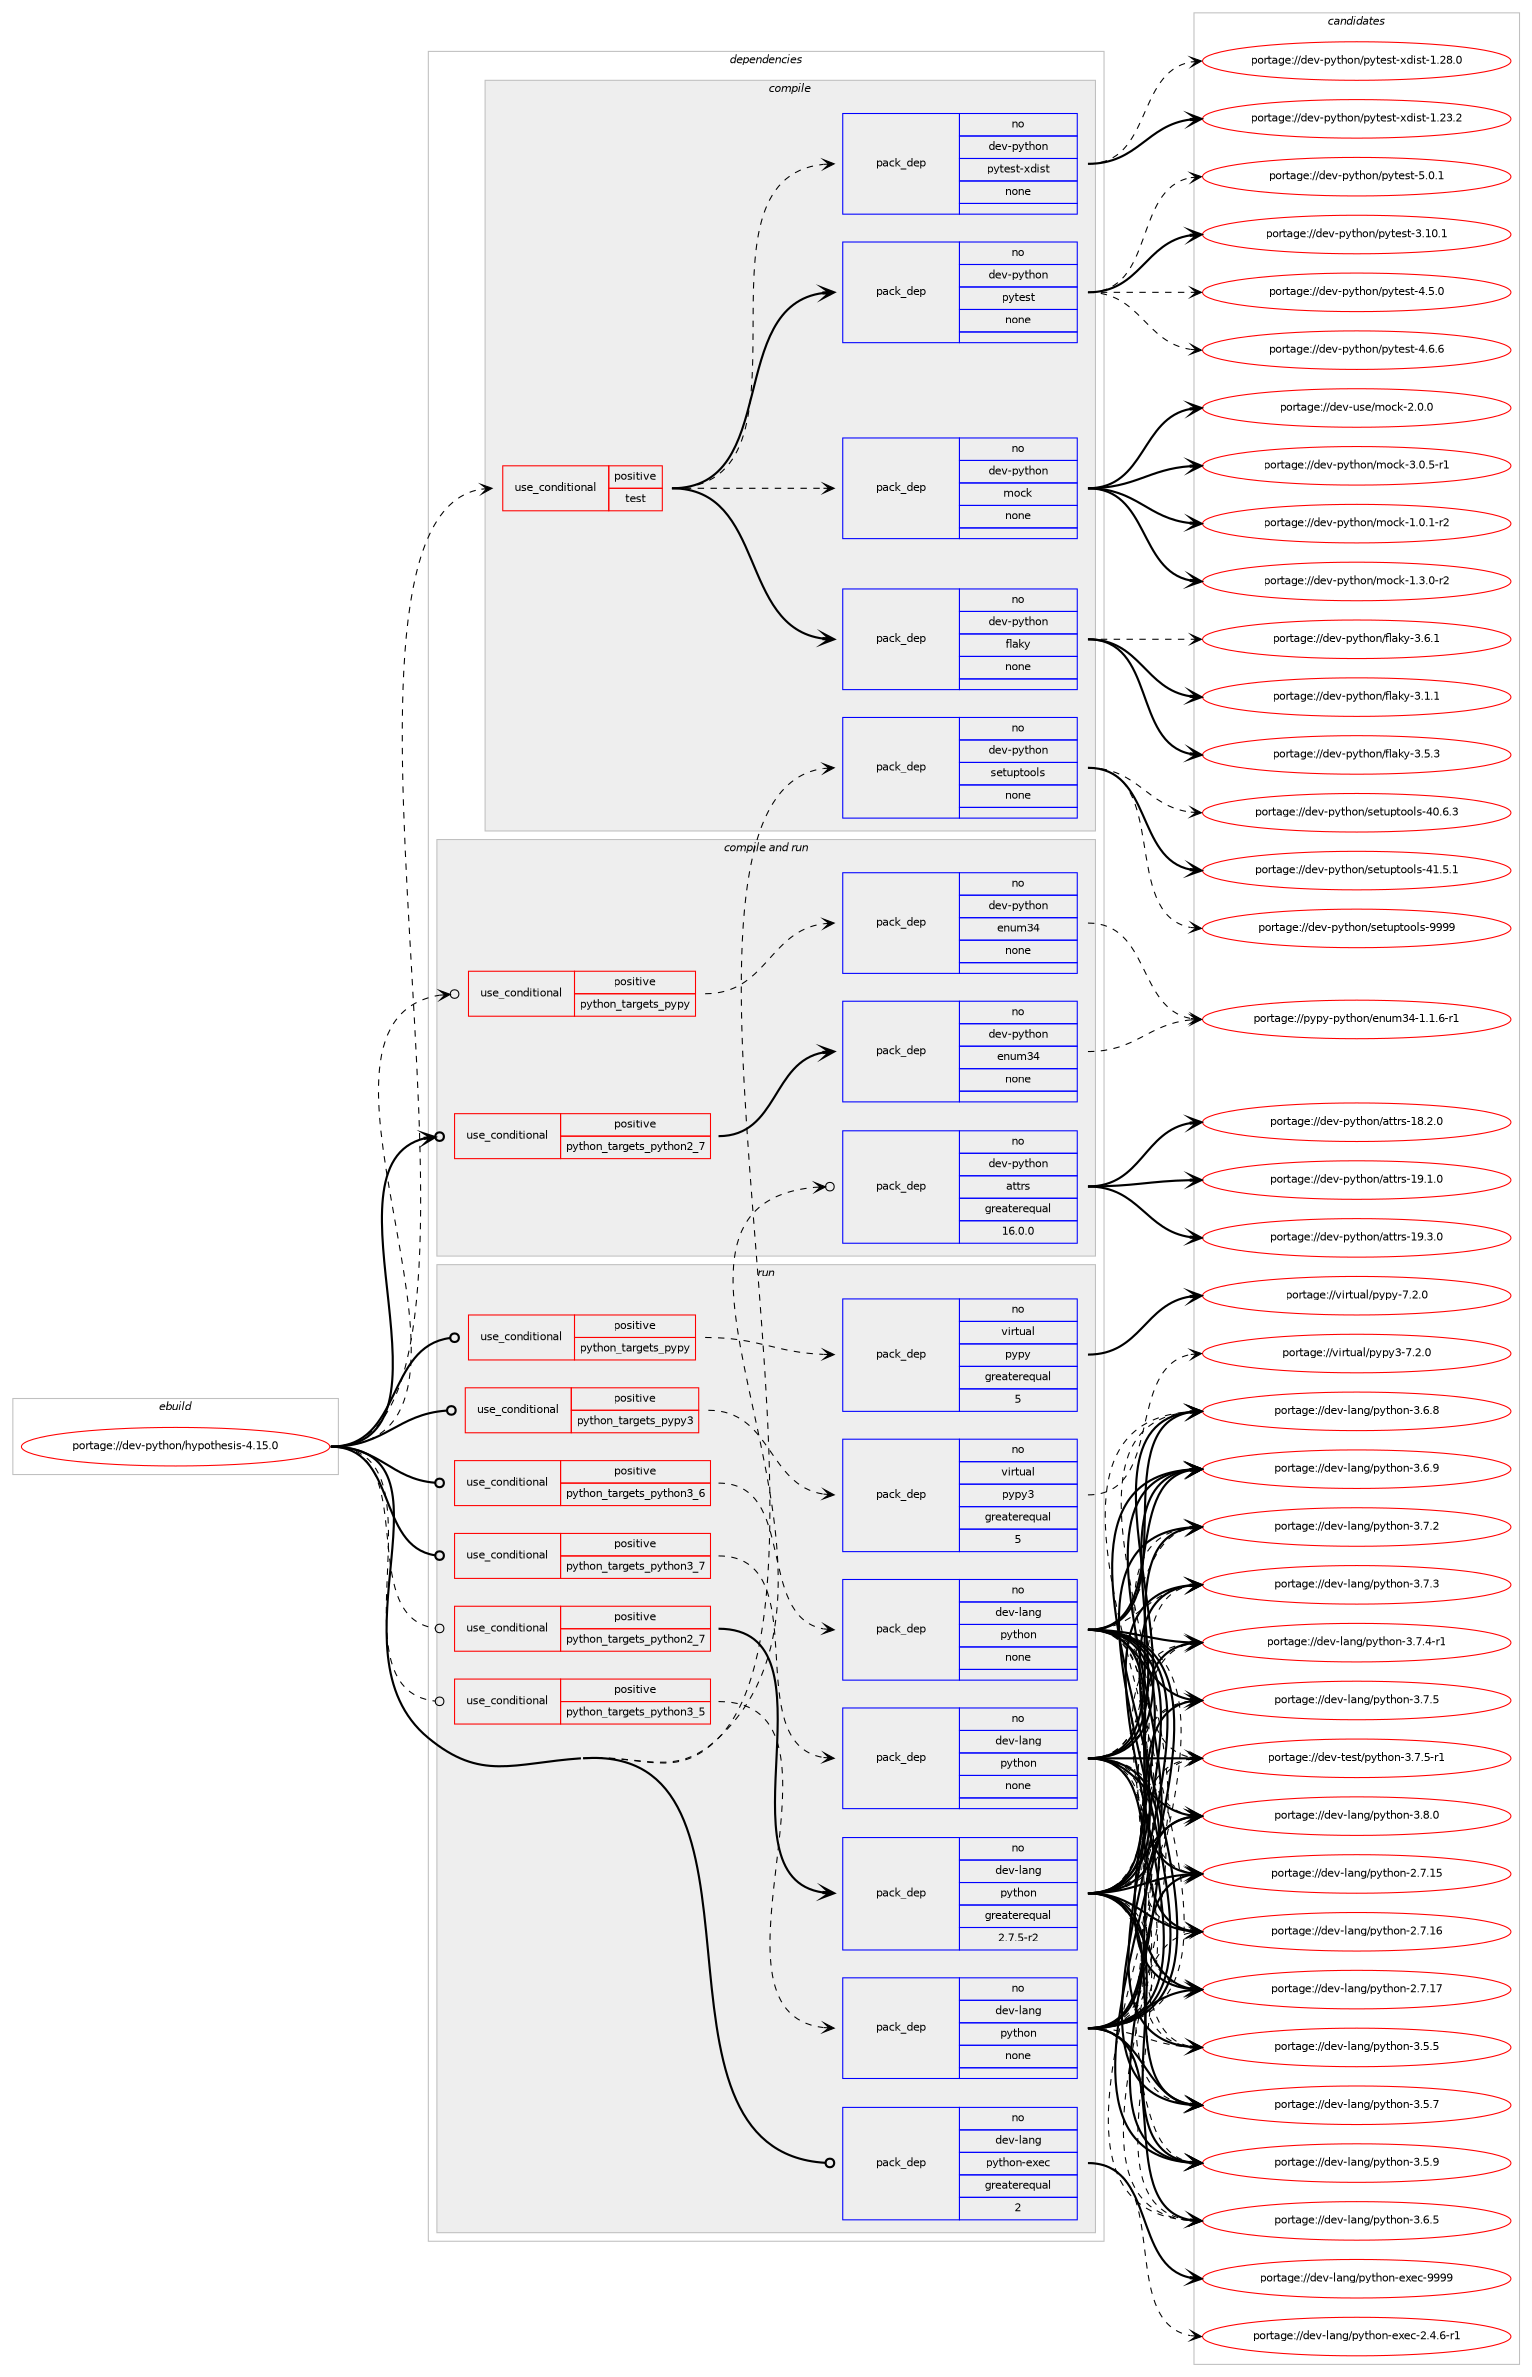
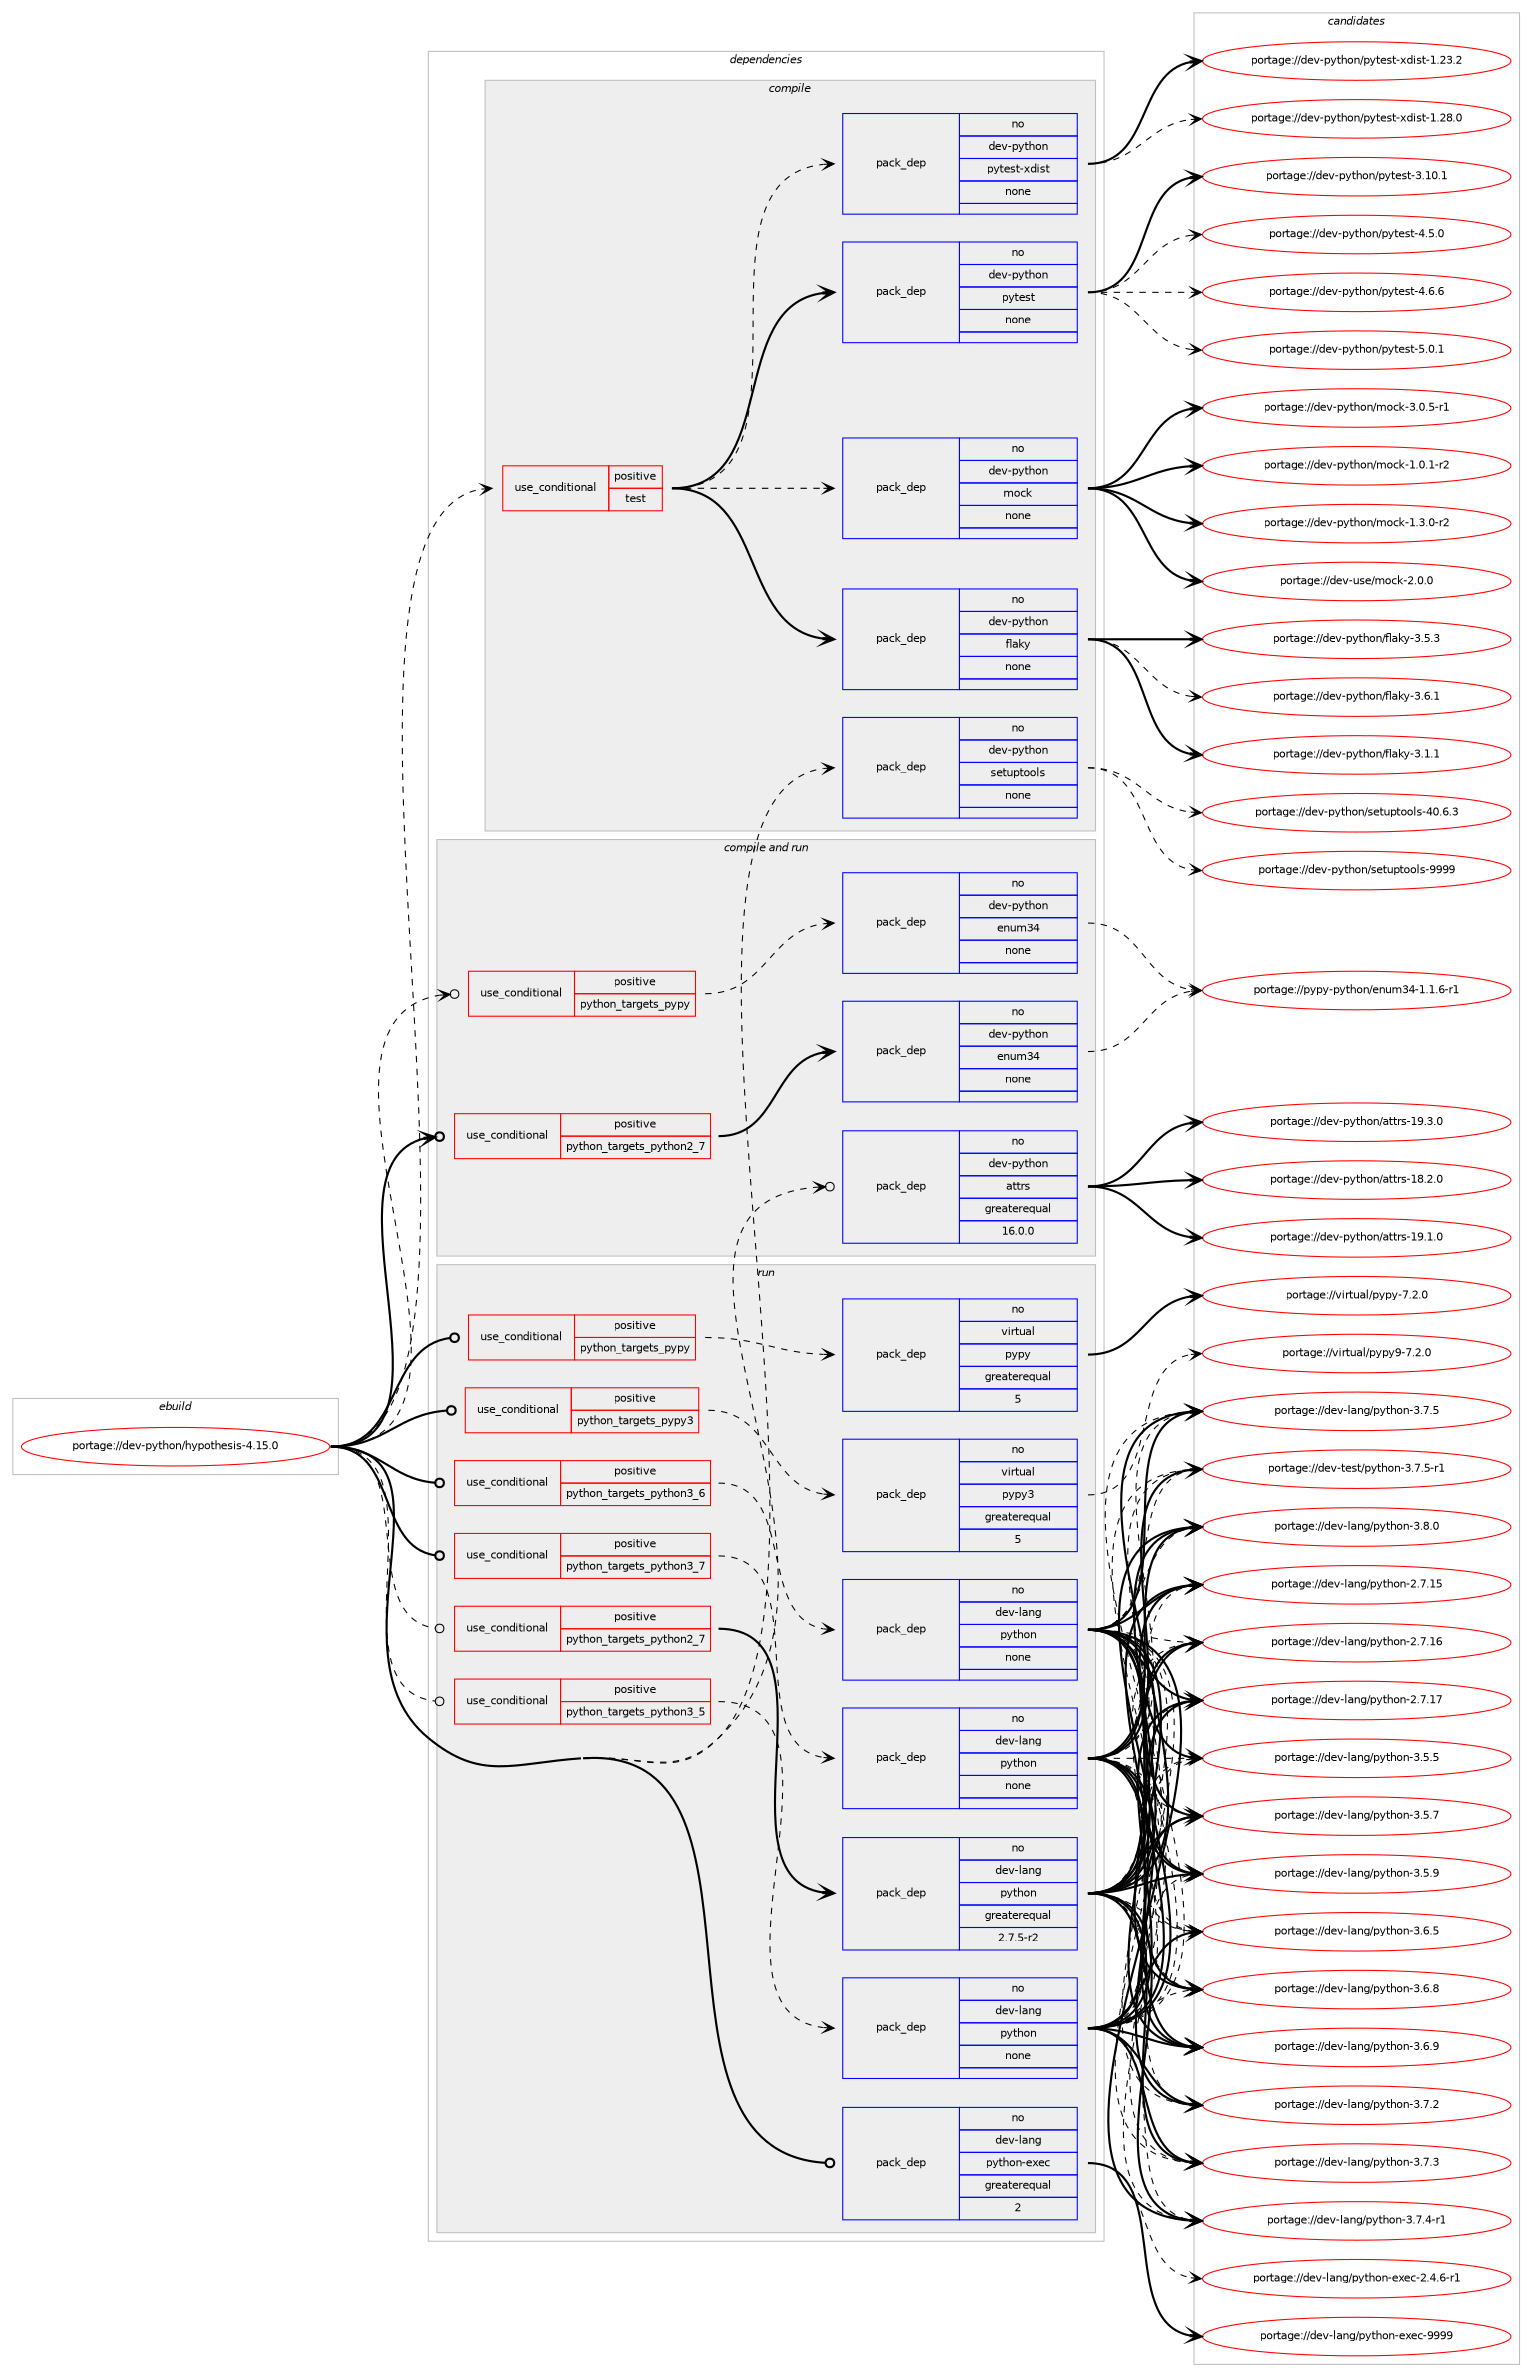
node "portage://dev-python/setuptools-41.5.1": removed
node "portage://virtual/pypy3-7.2.0": label "portage://virtual/pypy3-7.2.0" -> "portage://virtual/pypy9-7.2.0"
